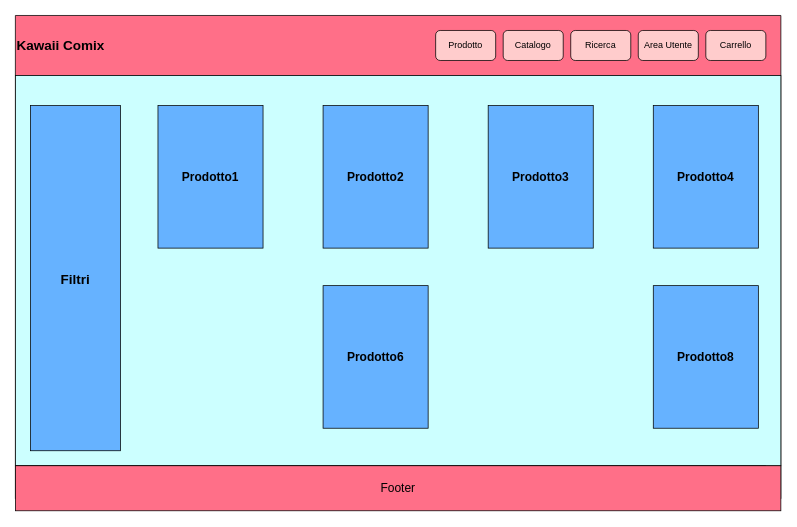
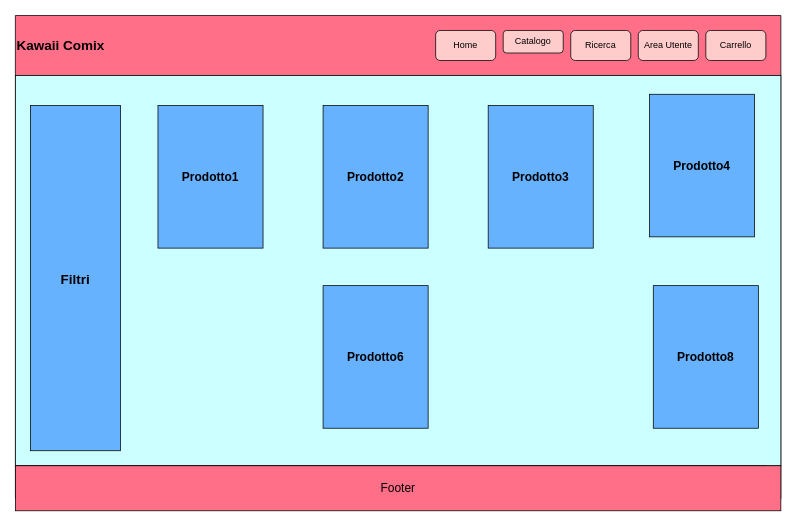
node "Prodotto": label "Prodotto" -> "Home"
node "Catalogo": size 60x30 -> 60x23
node "Prodotto4": moved (705, 177) -> (702, 165)
